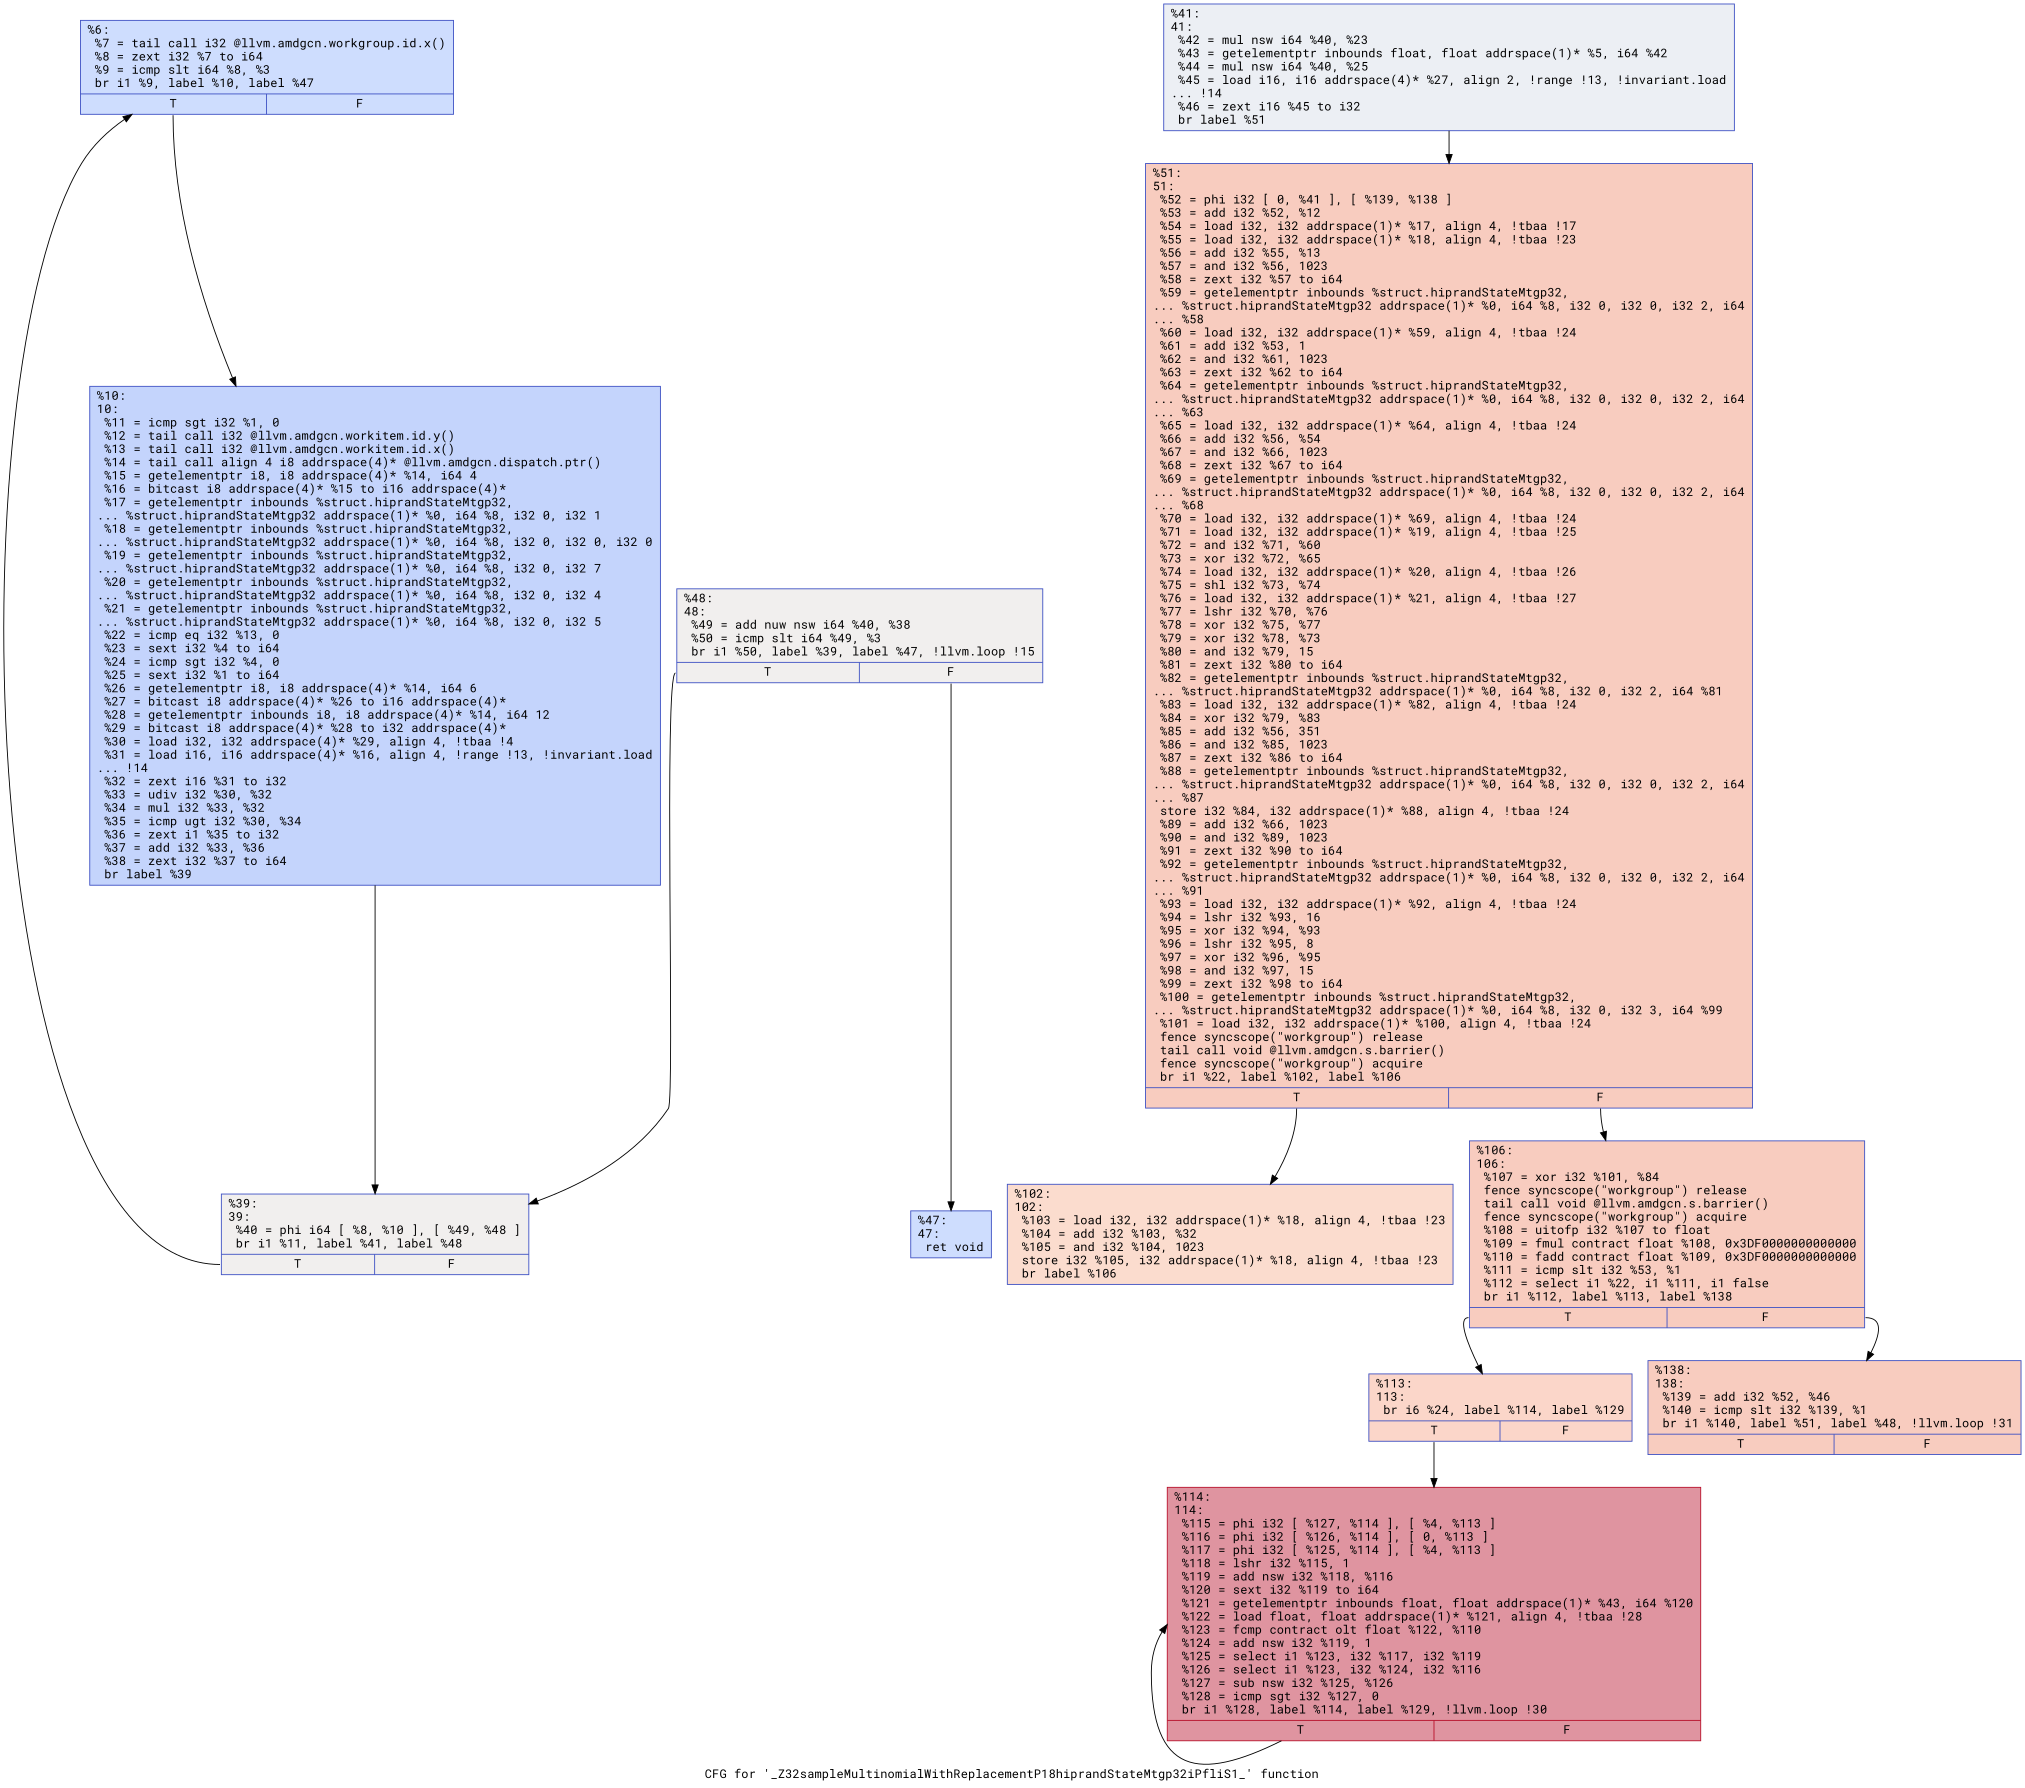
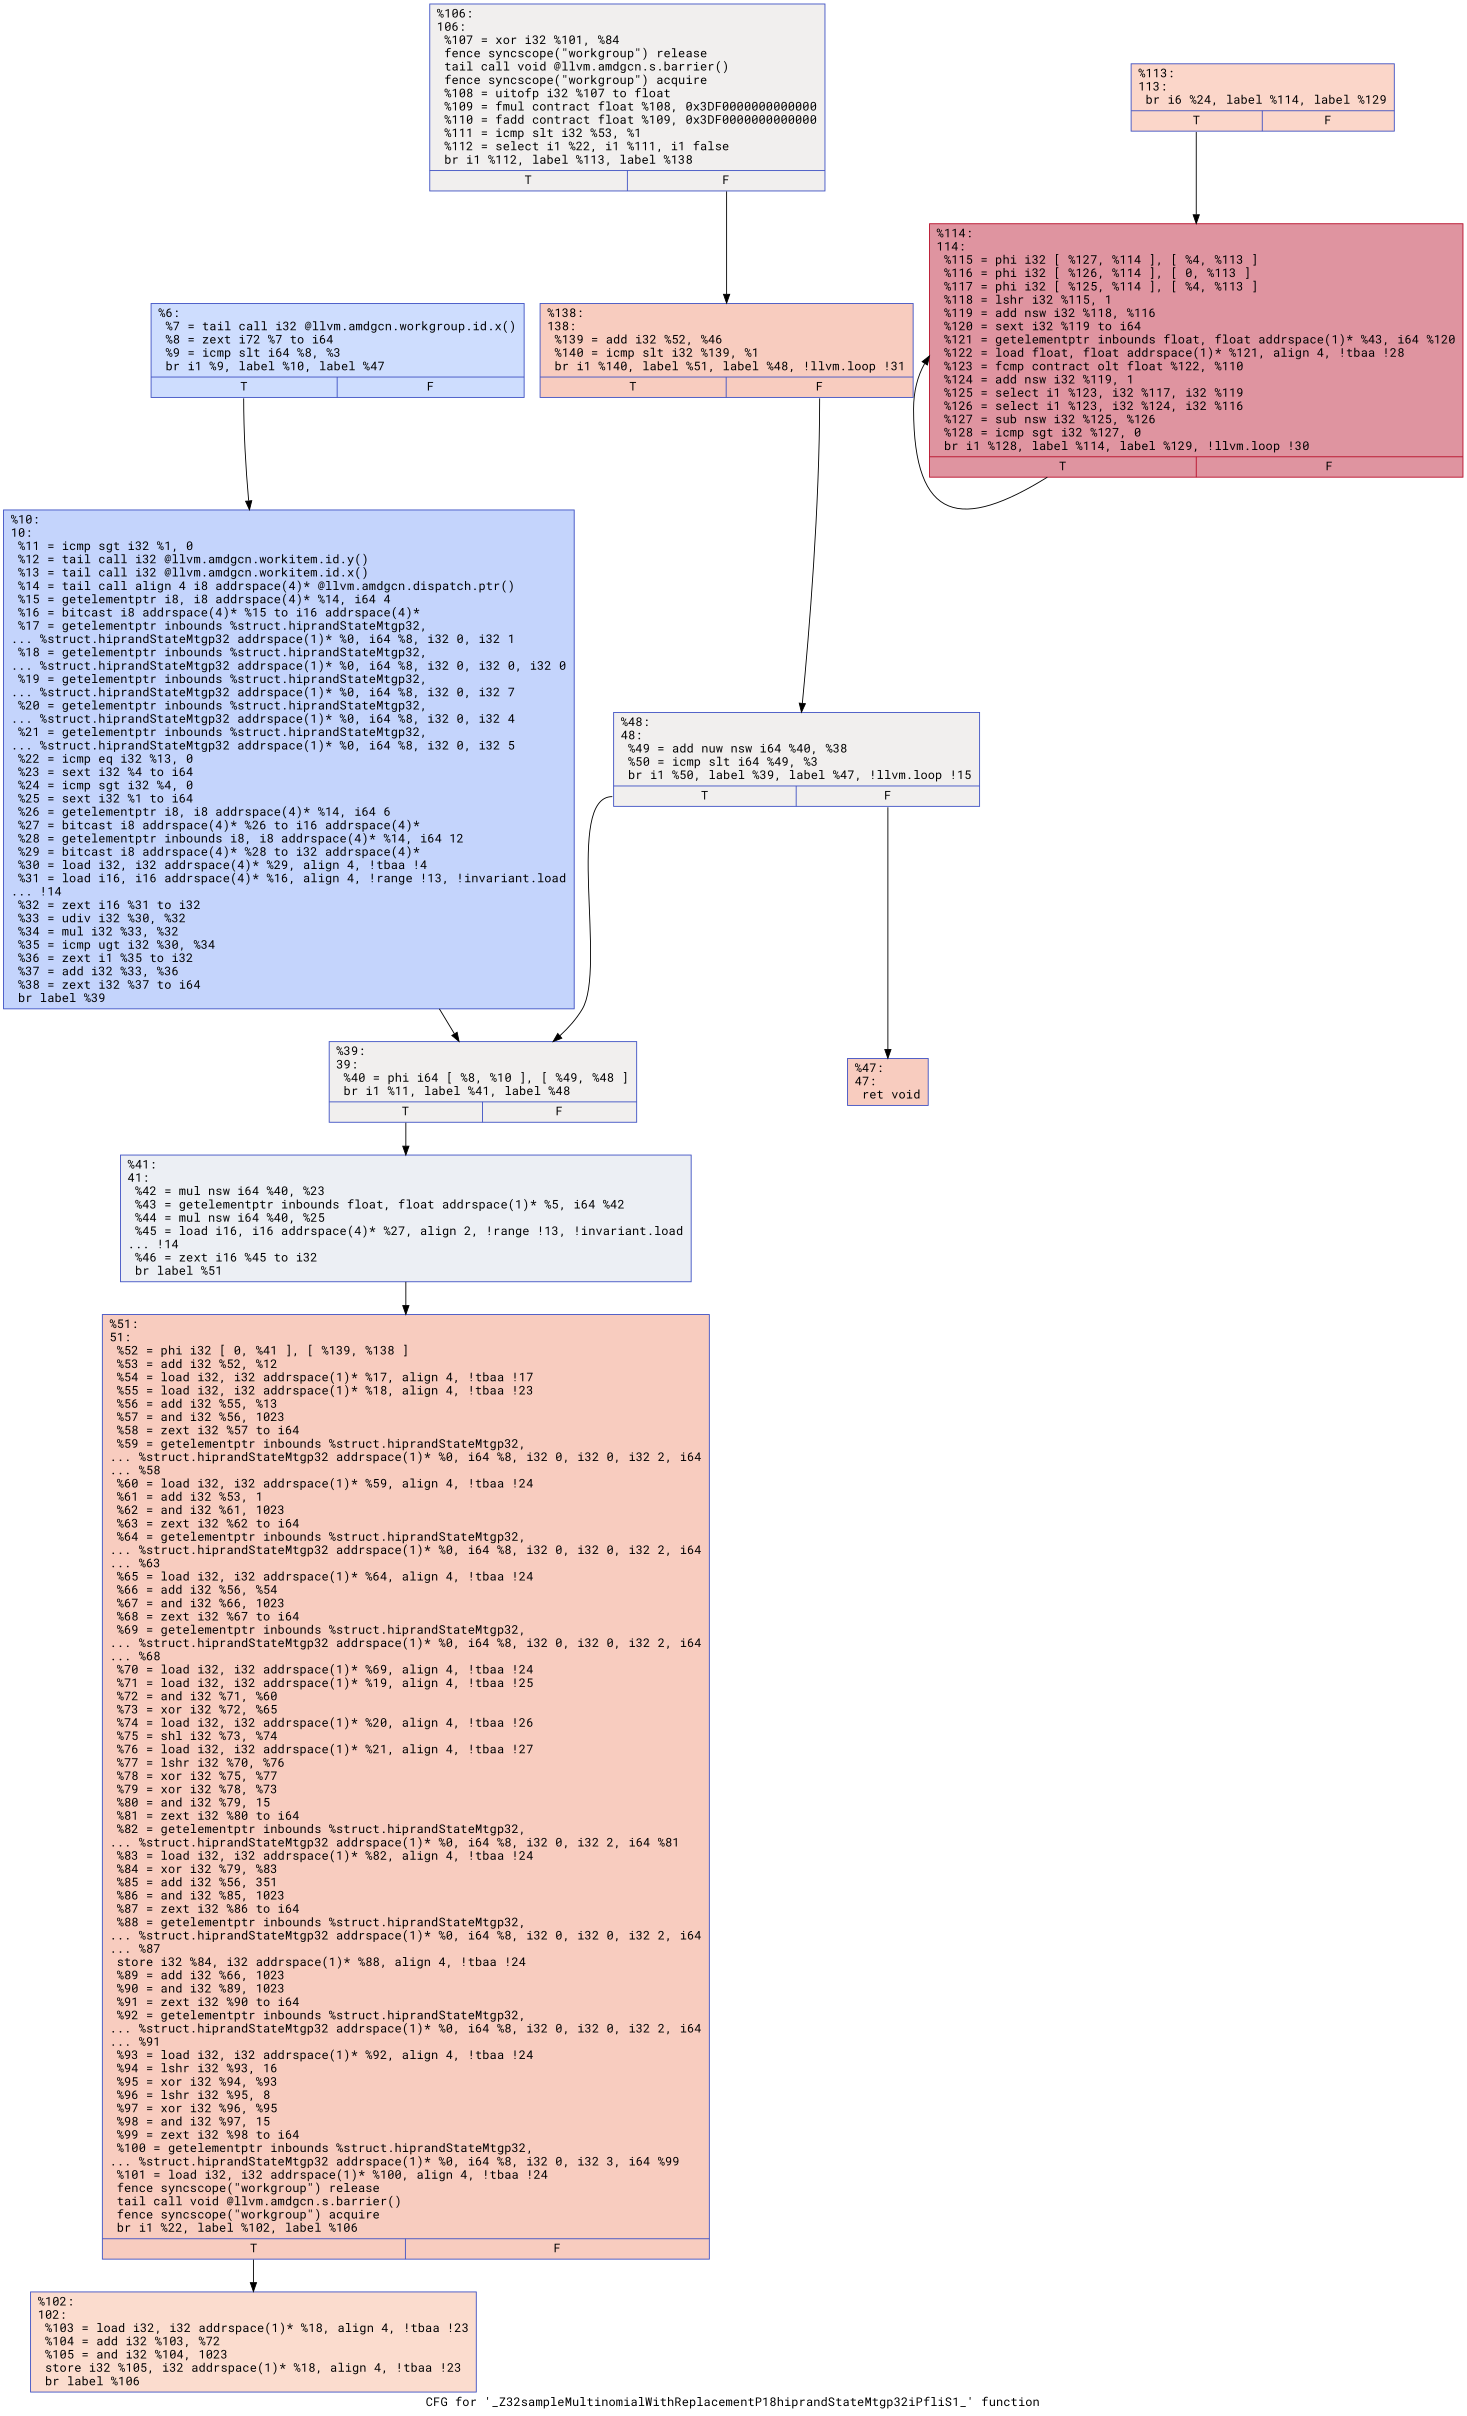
node "%6:": text "%8 = zext i32 %7 to i64" -> "%8 = zext i72 %7 to i64"
edge "%138:" -> "%48:": added
edge "%39:" -> "%6:": now "%39:" -> "%41:"
edge "%51:" -> "%106:": removed
node "%47:": fillcolor #8fb1fe70 -> #f08b6e70
node "%102:": text "%104 = add i32 %103, %32" -> "%104 = add i32 %103, %72"
node "%106:": fillcolor #f08b6e70 -> #e0dbd870
edge "%106:" -> "%113:": removed
